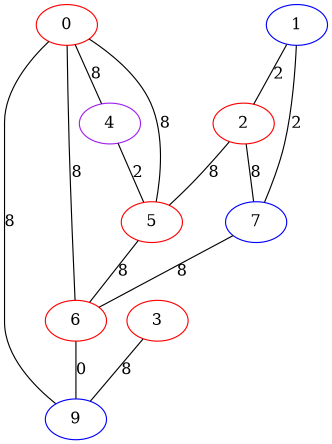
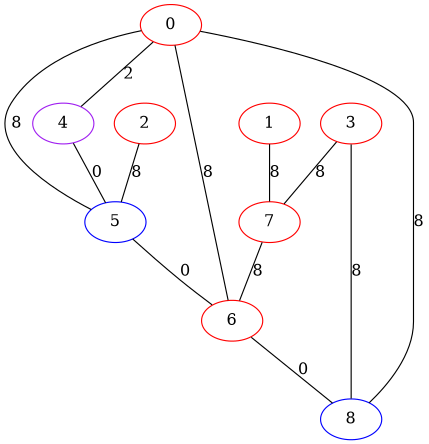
node "1": color blue -> red
edge "0" -- "4": label "8" -> "2"
edge "1" -- "2": removed, label "2"
edge "1" -- "7": label "2" -> "8"
edge "4" -- "5": label "2" -> "0"
edge "2" -- "7": now "3" -- "7"
node "5": color red -> blue
node "7": color blue -> red
edge "5" -- "6": label "8" -> "0"
node "9": label "9" -> "8"
